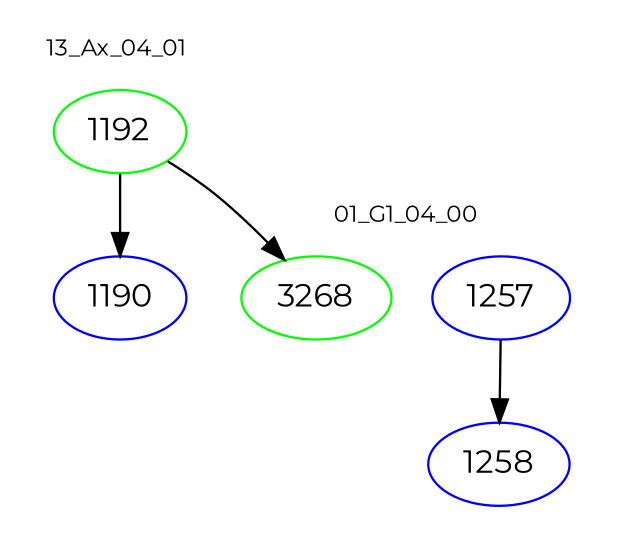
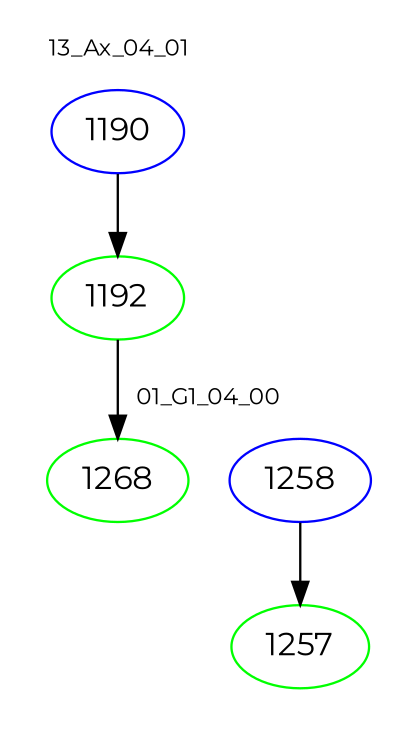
edge "1192" -> "1190": reversed
node "3268": label "3268" -> "1268"
node "1257": color blue -> green
edge "1257" -> "1258": reversed
